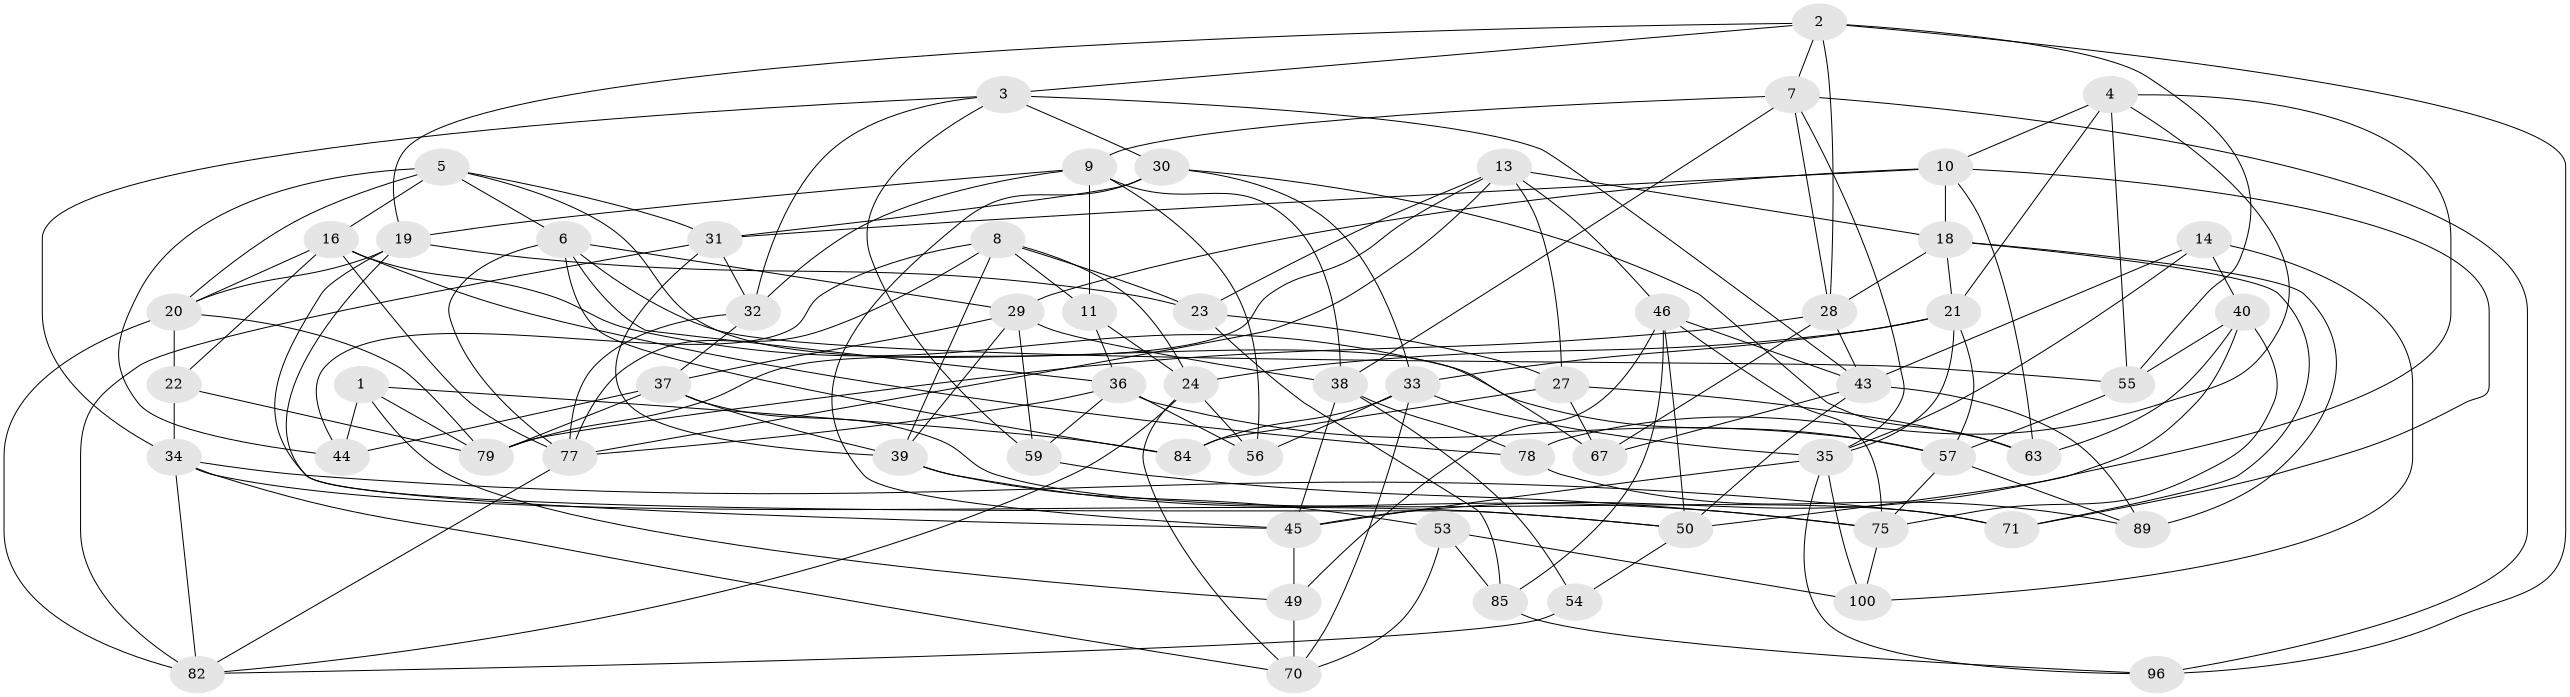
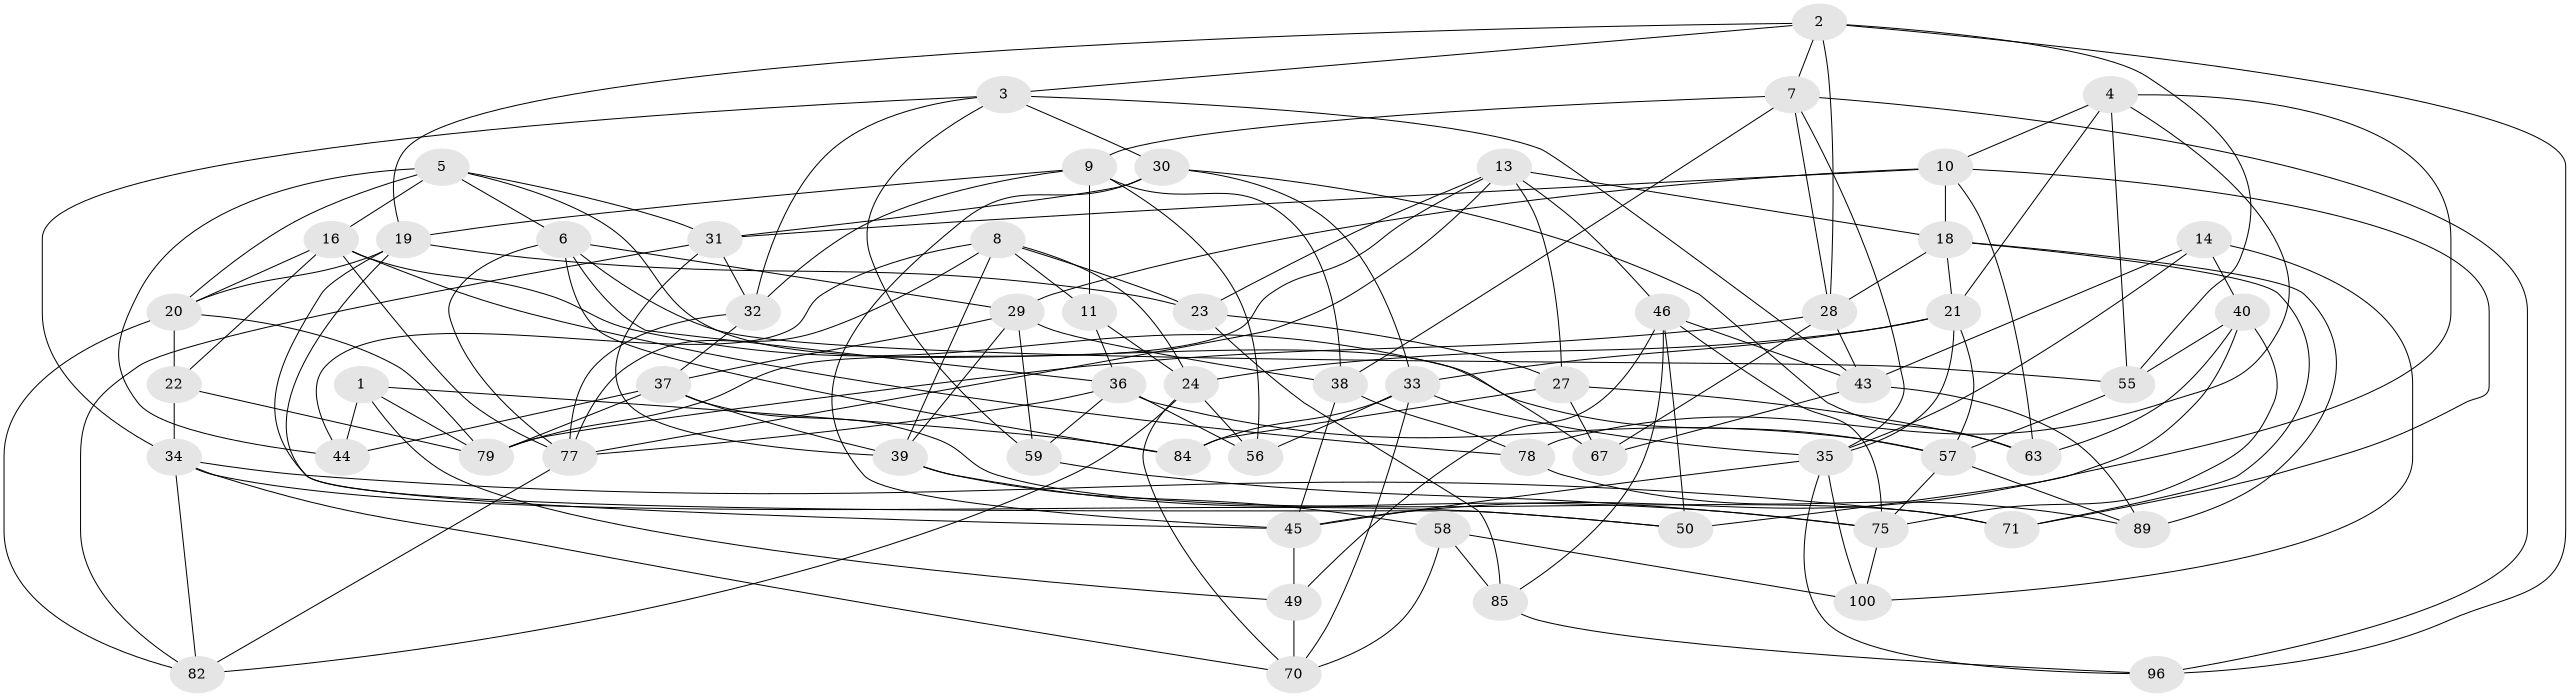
edge "43" -- "50": removed
node "53": label "53" -> "58"
node "54": removed
